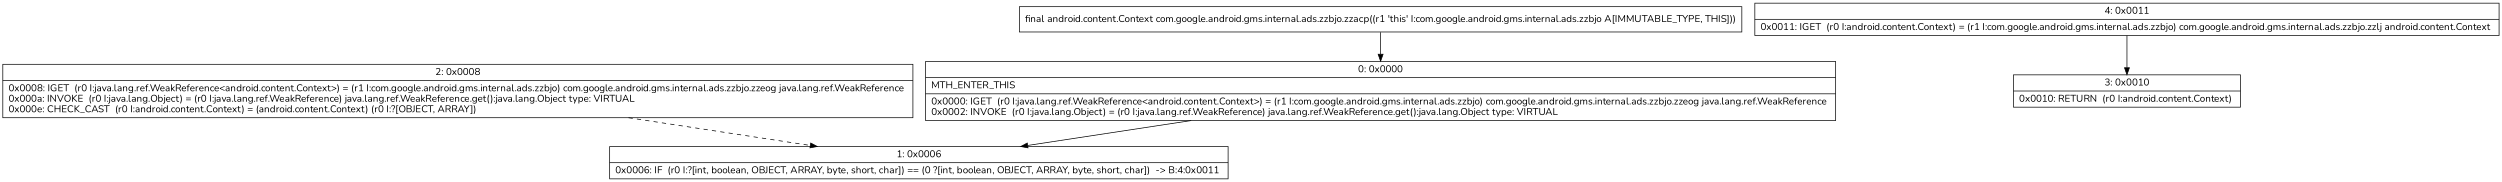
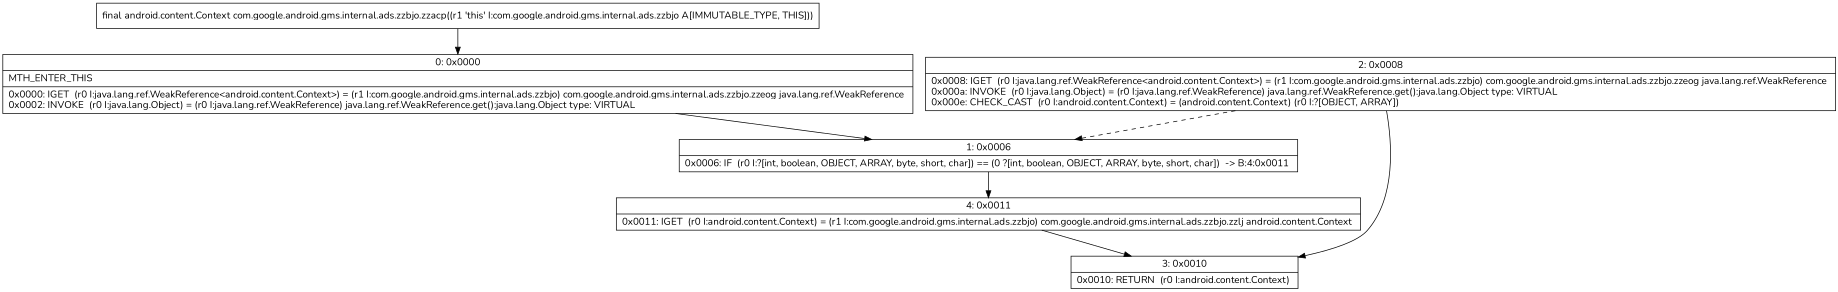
edge "1: 0x0006" -> "4: 0x0011": added
edge "2: 0x0008" -> "3: 0x0010": added
